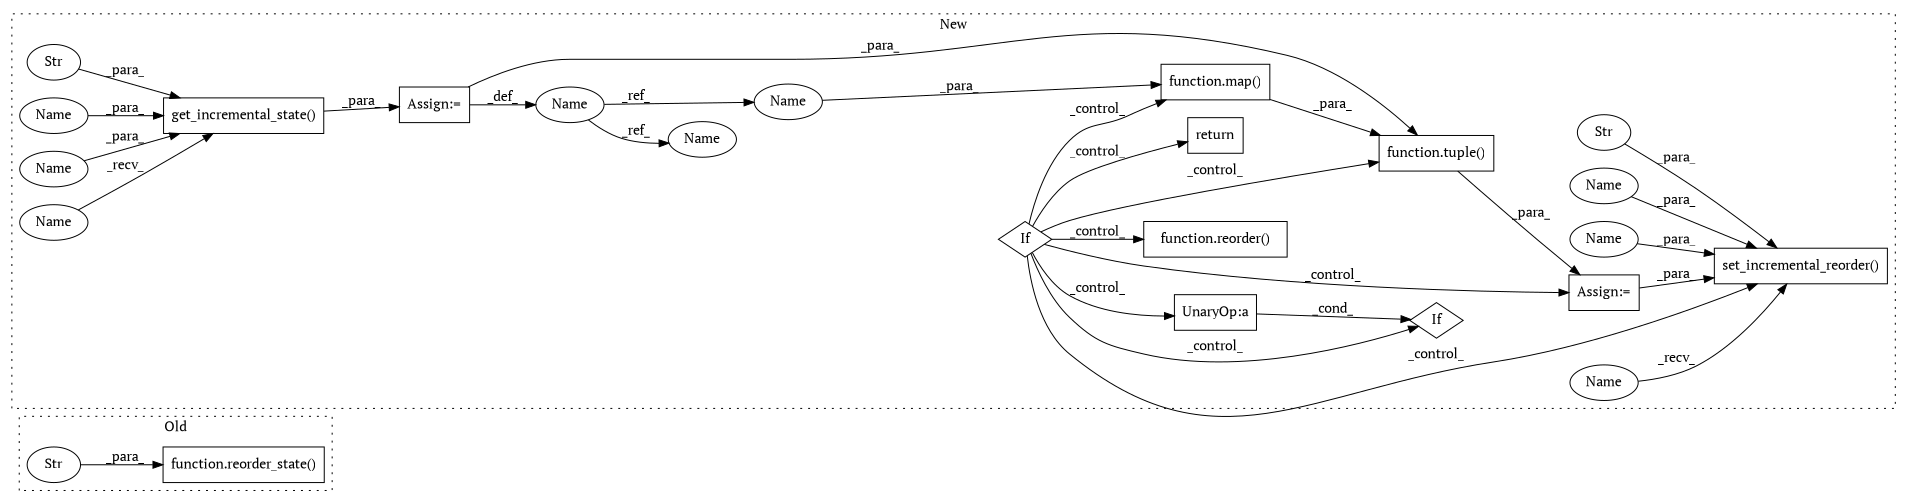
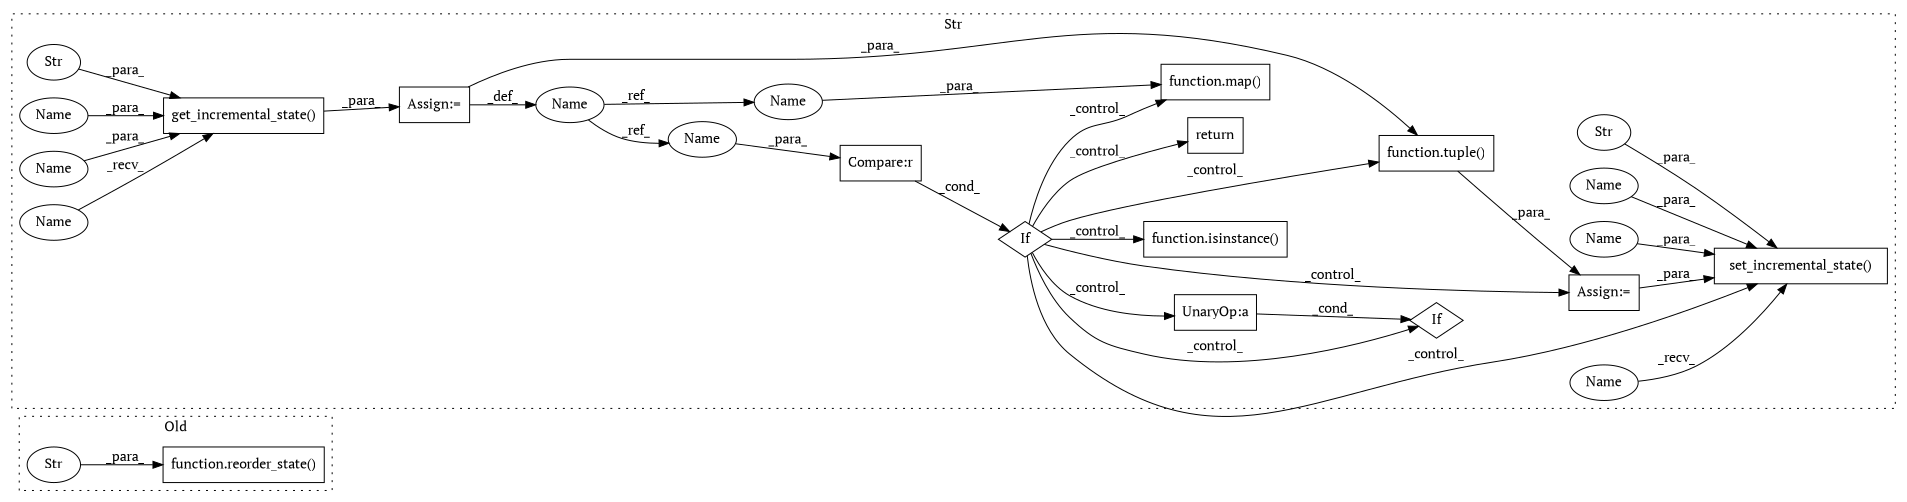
cluster "New": label "New" -> "Str"
edge "function.map()" -> "function.tuple()": removed, label "_para_"
node "Compare:r": added
node "function.reorder()": label "function.reorder()" -> "function.isinstance()"
node "set_incremental_reorder()": label "set_incremental_reorder()" -> "set_incremental_state()"
